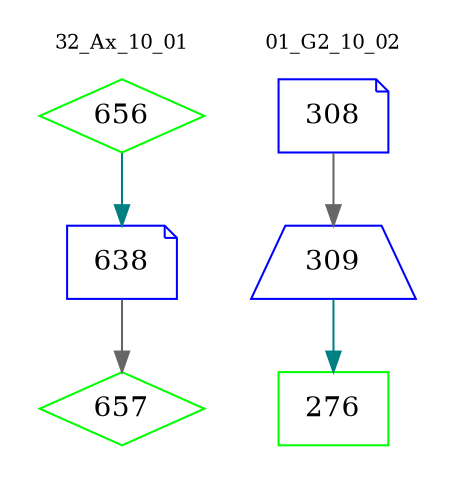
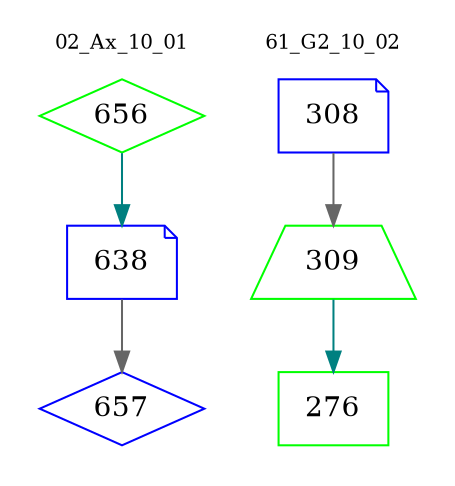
cluster "32_Ax_10_01": label "32_Ax_10_01" -> "02_Ax_10_01"
cluster "01_G2_10_02": label "01_G2_10_02" -> "61_G2_10_02"
node "309": color blue -> green
node "657": color green -> blue
